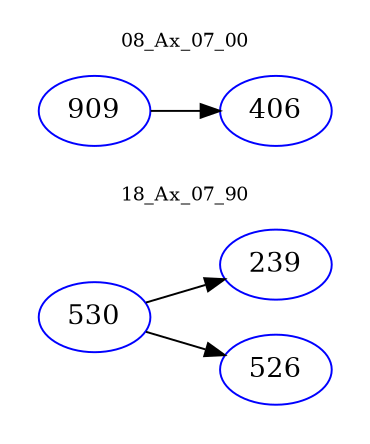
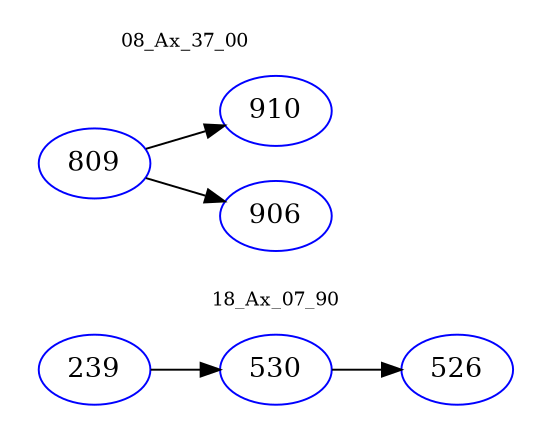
cluster "08_Ax_07_00": label "08_Ax_07_00" -> "08_Ax_37_00"
node "909": label "909" -> "809"
node "406": label "406" -> "906"
node "910": added
edge "530" -> "239": reversed
